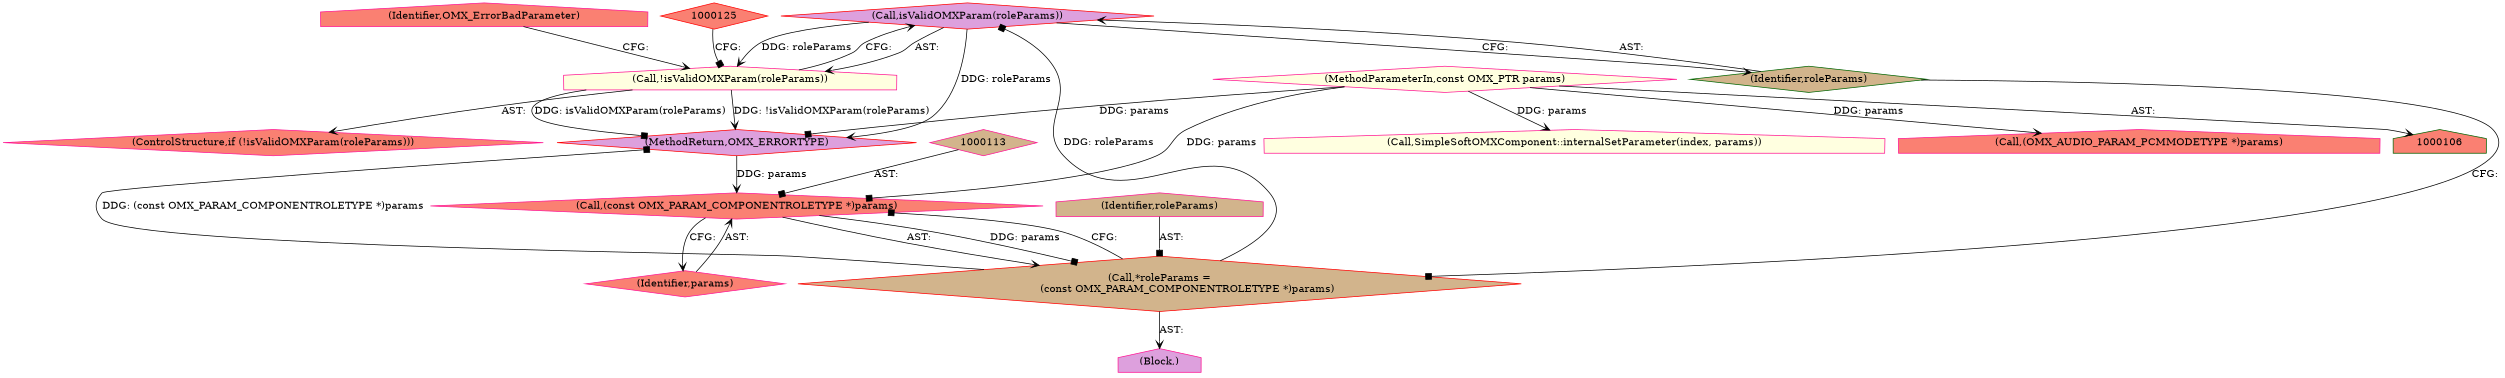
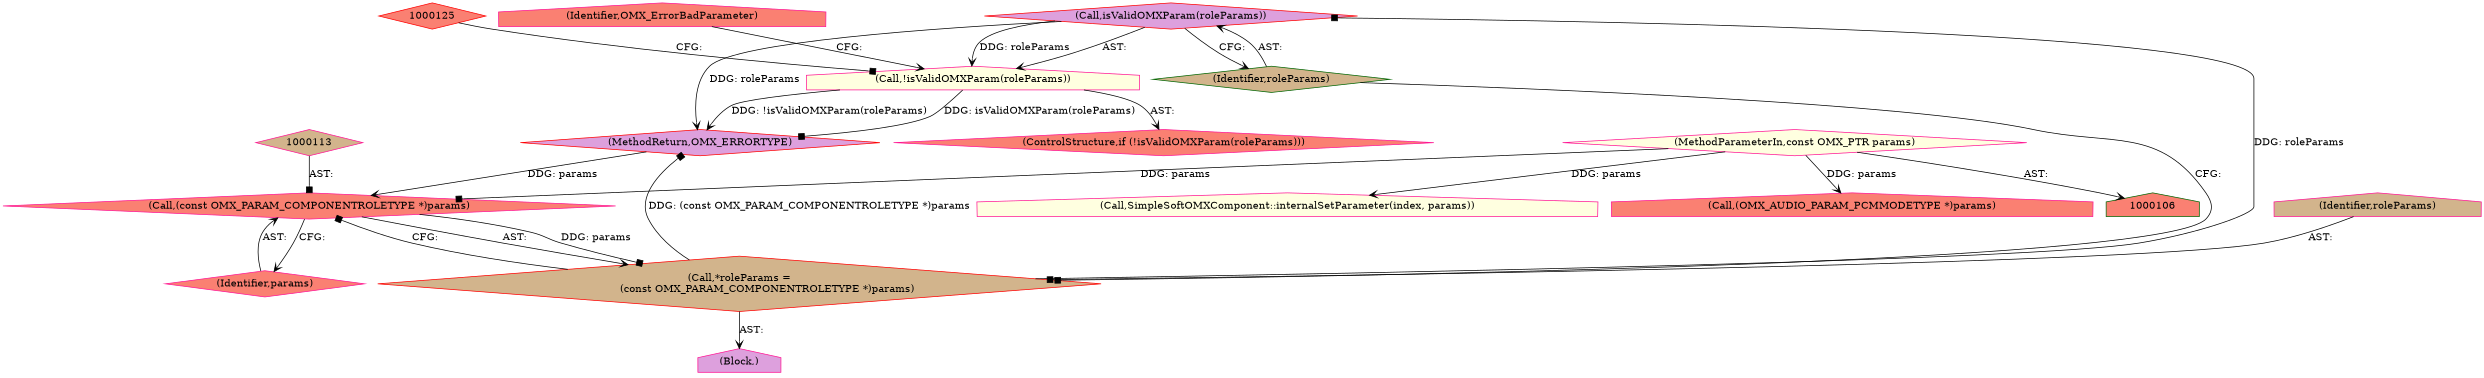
edge "(Call,!isValidOMXParam(roleParams))" -> "(Call,isValidOMXParam(roleParams))": removed, label "CFG:"
edge "(MethodParameterIn,const OMX_PTR params)" -> "(MethodReturn,OMX_ERRORTYPE)": removed, label "DDG: params"
